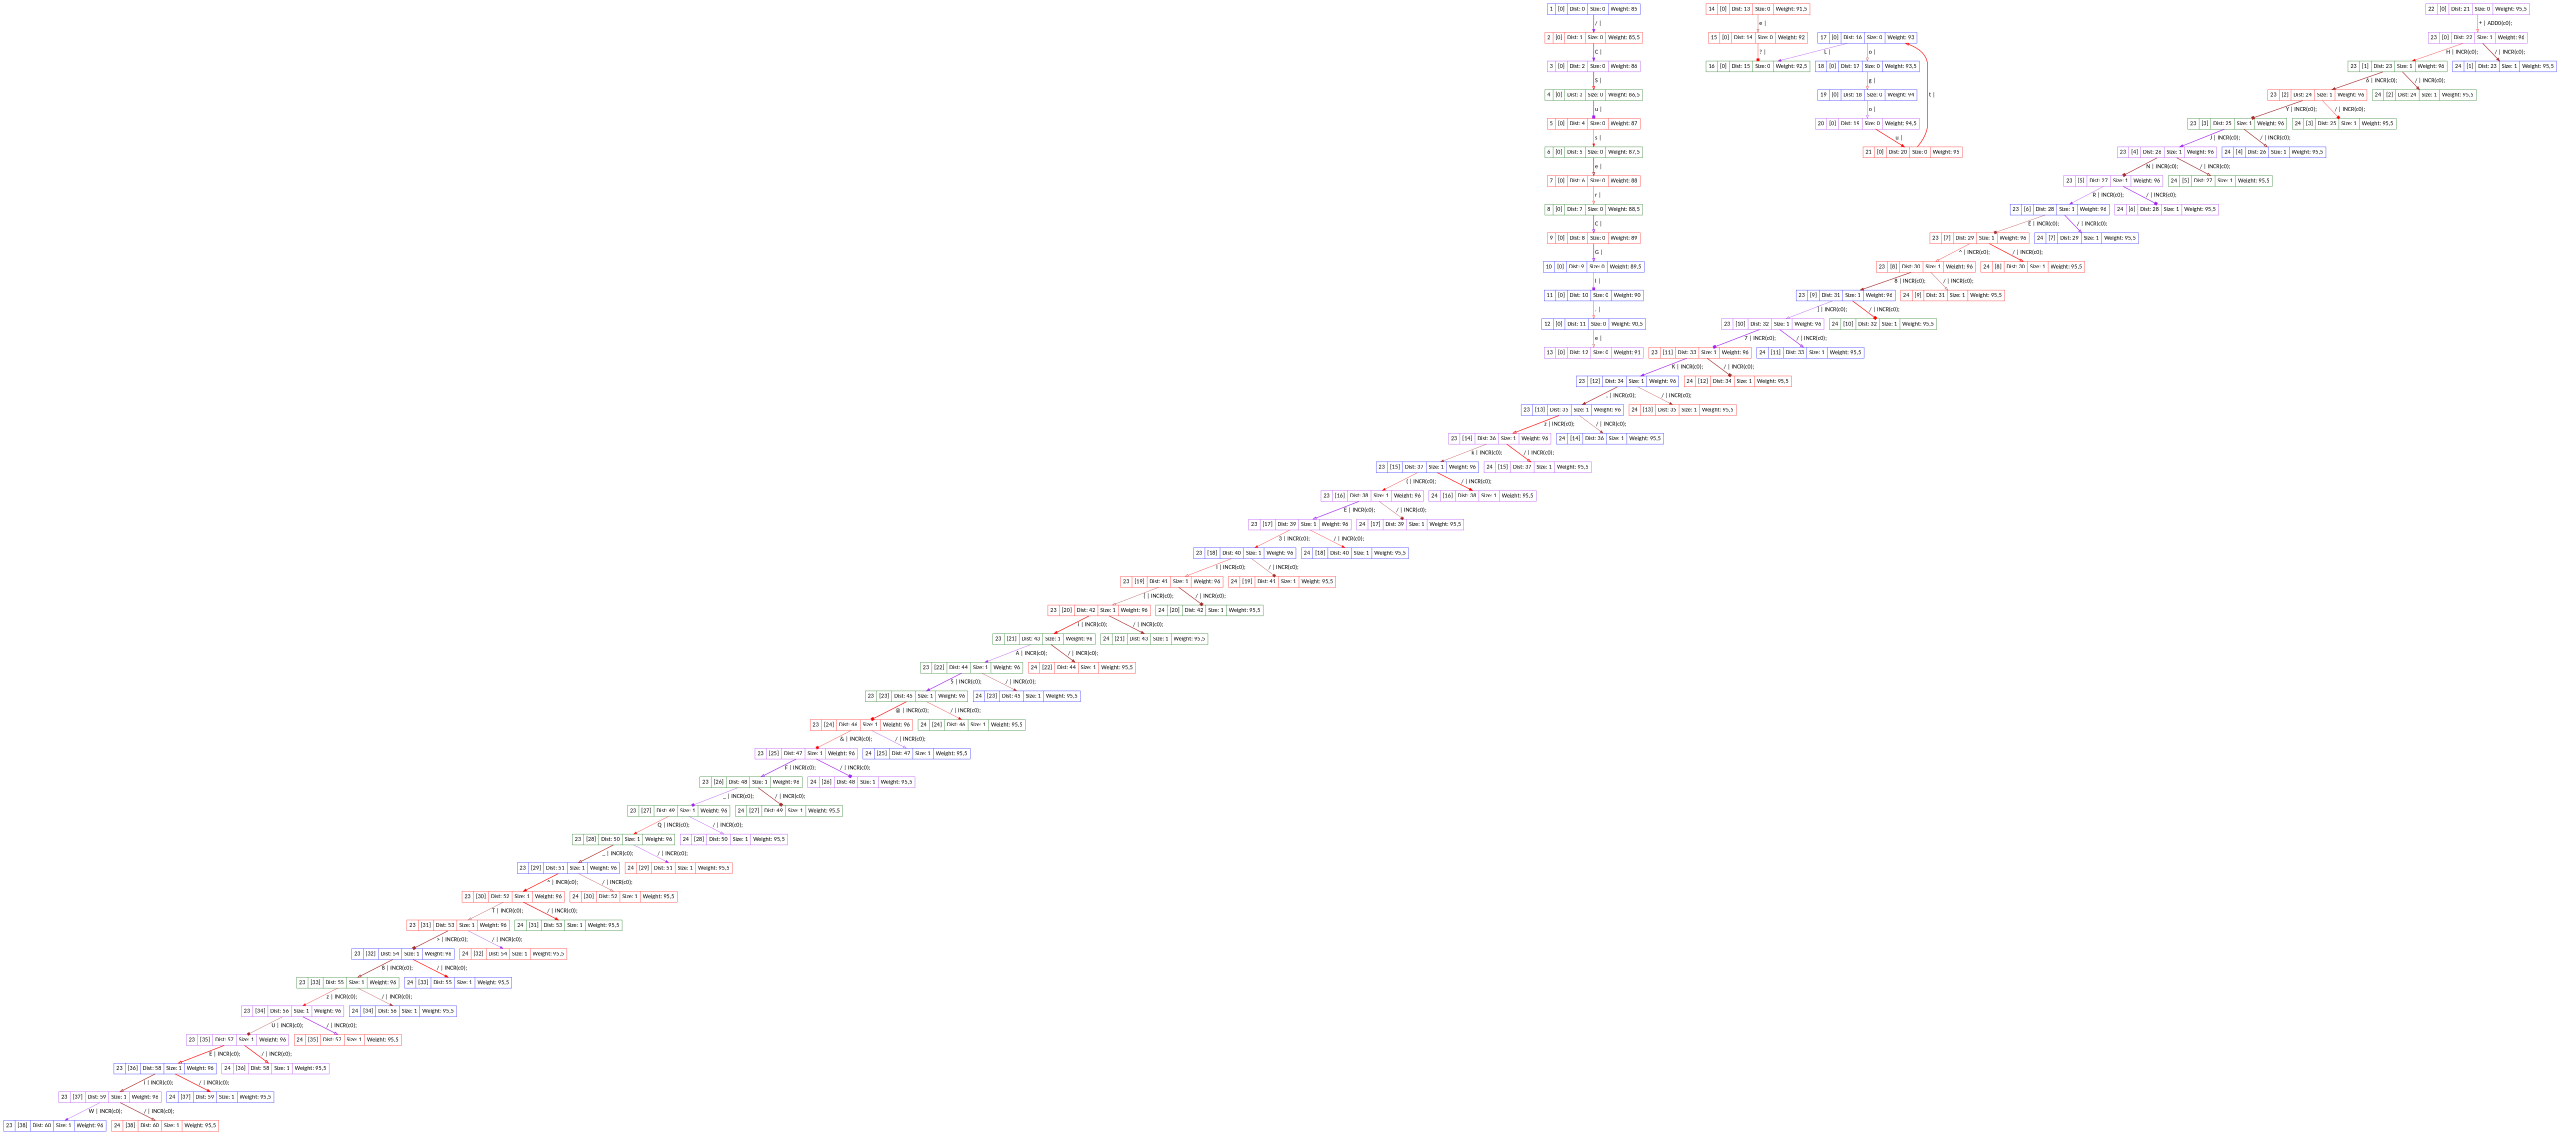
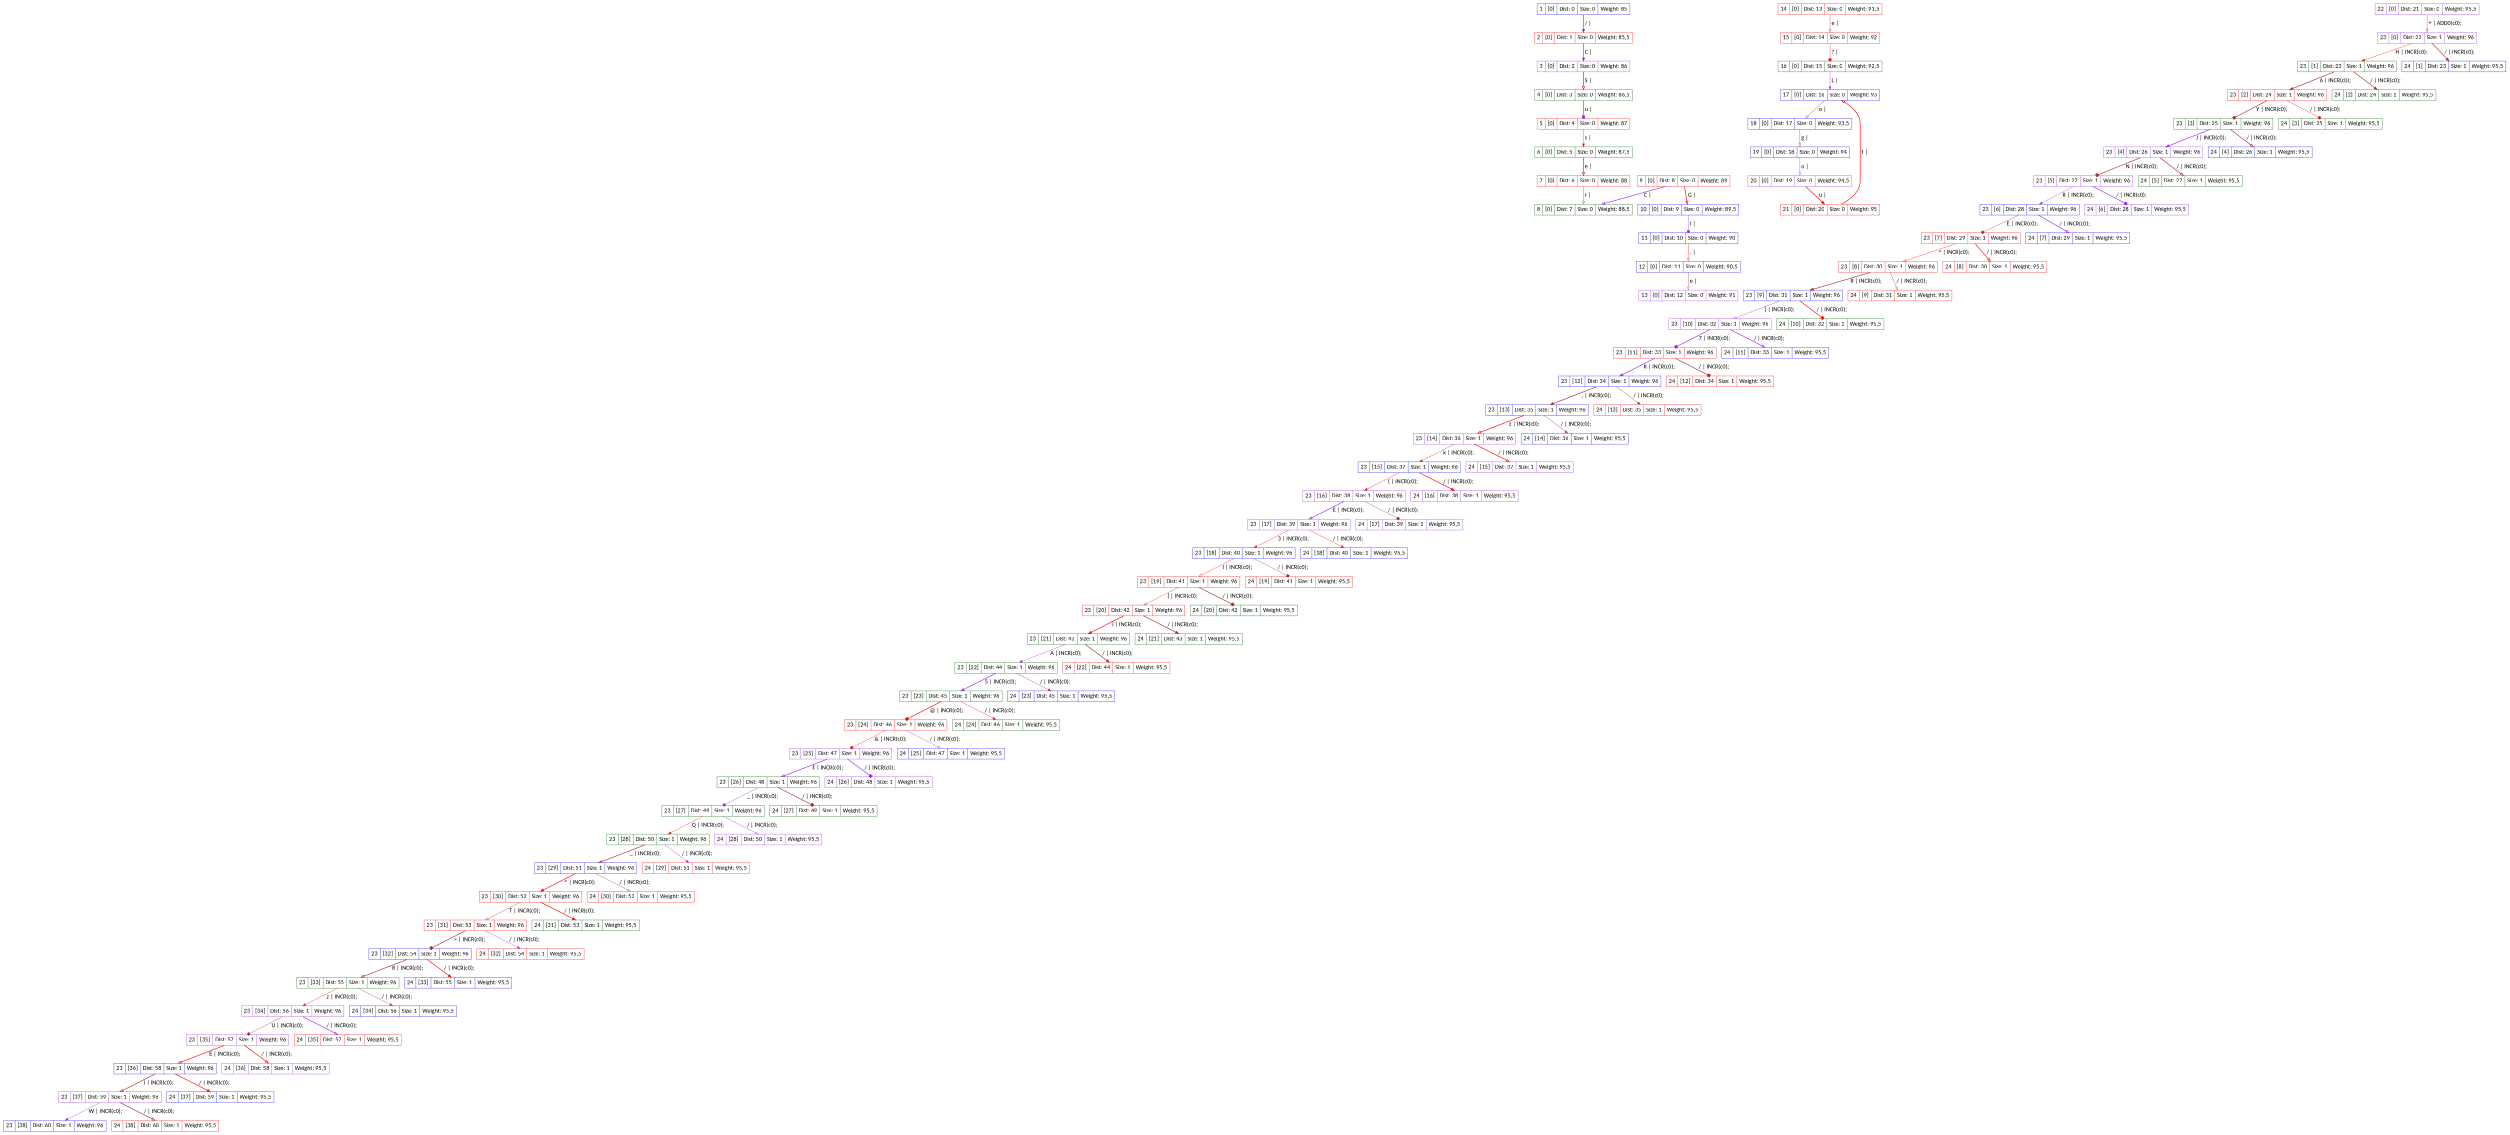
edge "17" -> "16": reversed
edge "8" -> "9": reversed
edge "9" -> "10": color purple -> red
